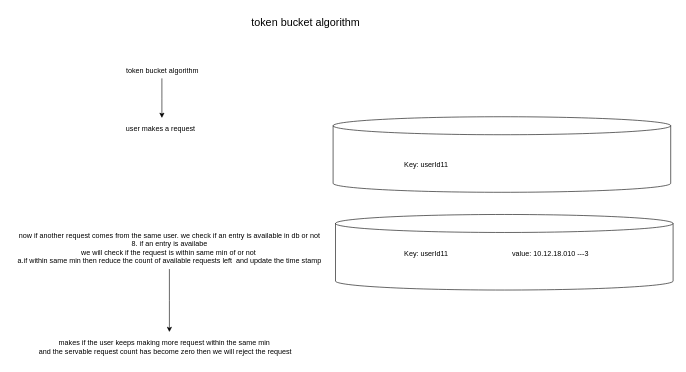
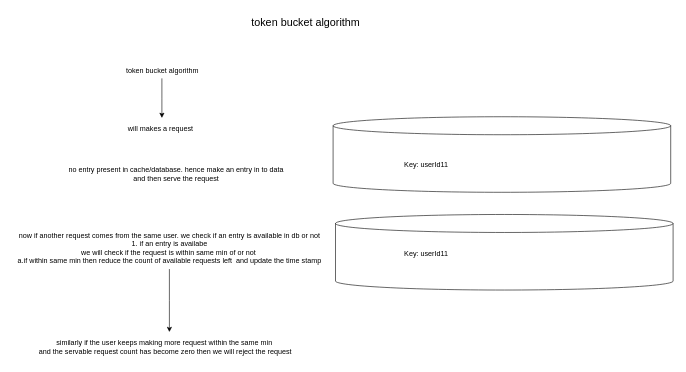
node "user makes a request": label "user makes a request" -> "will makes a request"
node "no entry present in cache/database. hence make an entry in to data and then serve the request": added
node "now if another request comes from the same user. we check if an entry is available in db or not 8. if an entry is availabe we will check if the request is within same min of or not a.if within same min then reduce the count of available requests left and update the time stamp": label "now if another request comes from the same user. we check if an entry is available in db or not 8. if an entry is availabe we will check if the request is within same min of or not a.if within same min then reduce the count of available requests left and update the time stamp" -> "now if another request comes from the same user. we check if an entry is available in db or not 1. if an entry is availabe we will check if the request is within same min of or not a.if within same min then reduce the count of available requests left and update the time stamp"
node "value: 10.12.18.010 ---3": removed
node "makes if the user keeps making more request within the same min and the servable request count has become zero then we will reject the request": label "makes if the user keeps making more request within the same min and the servable request count has become zero then we will reject the request" -> "similarly if the user keeps making more request within the same min and the servable request count has become zero then we will reject the request"
